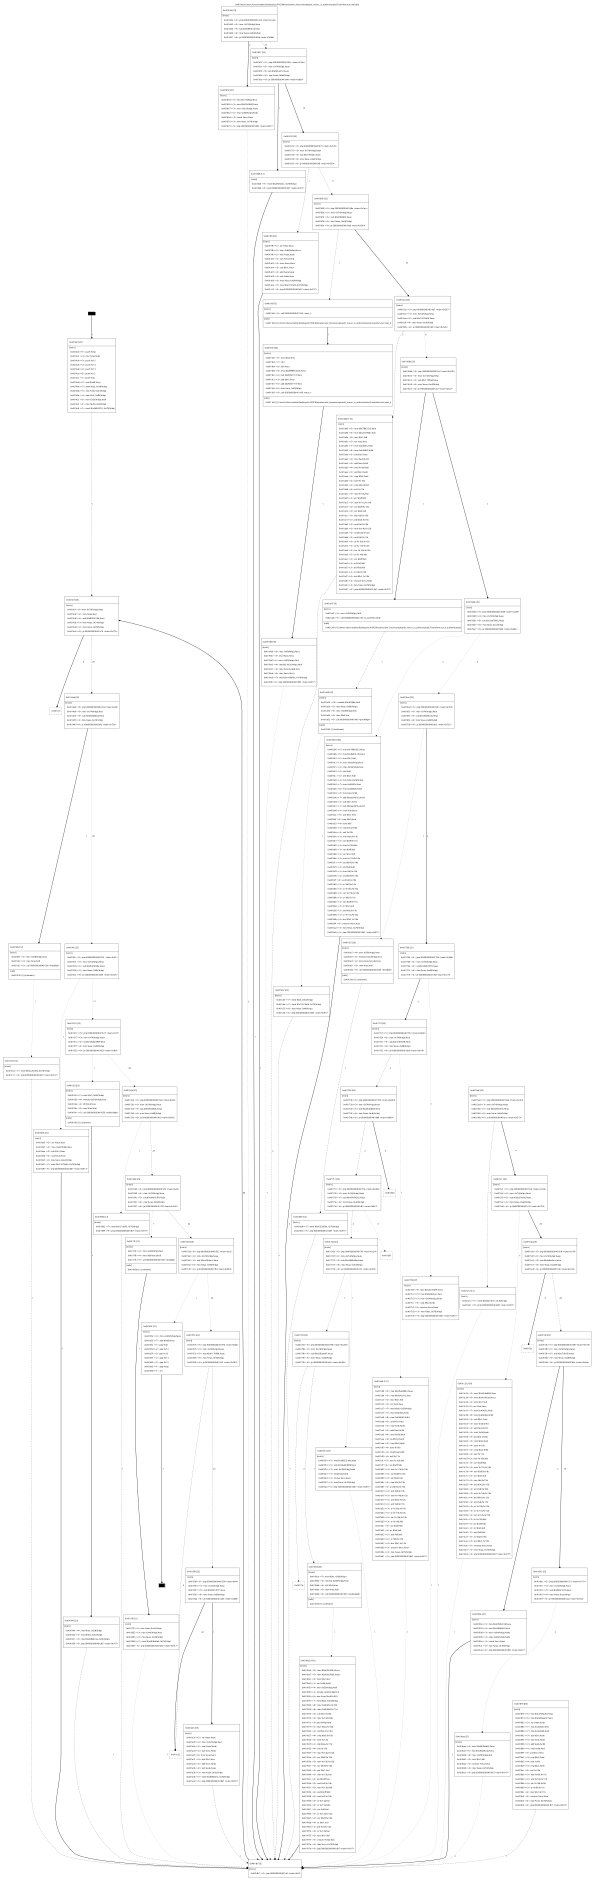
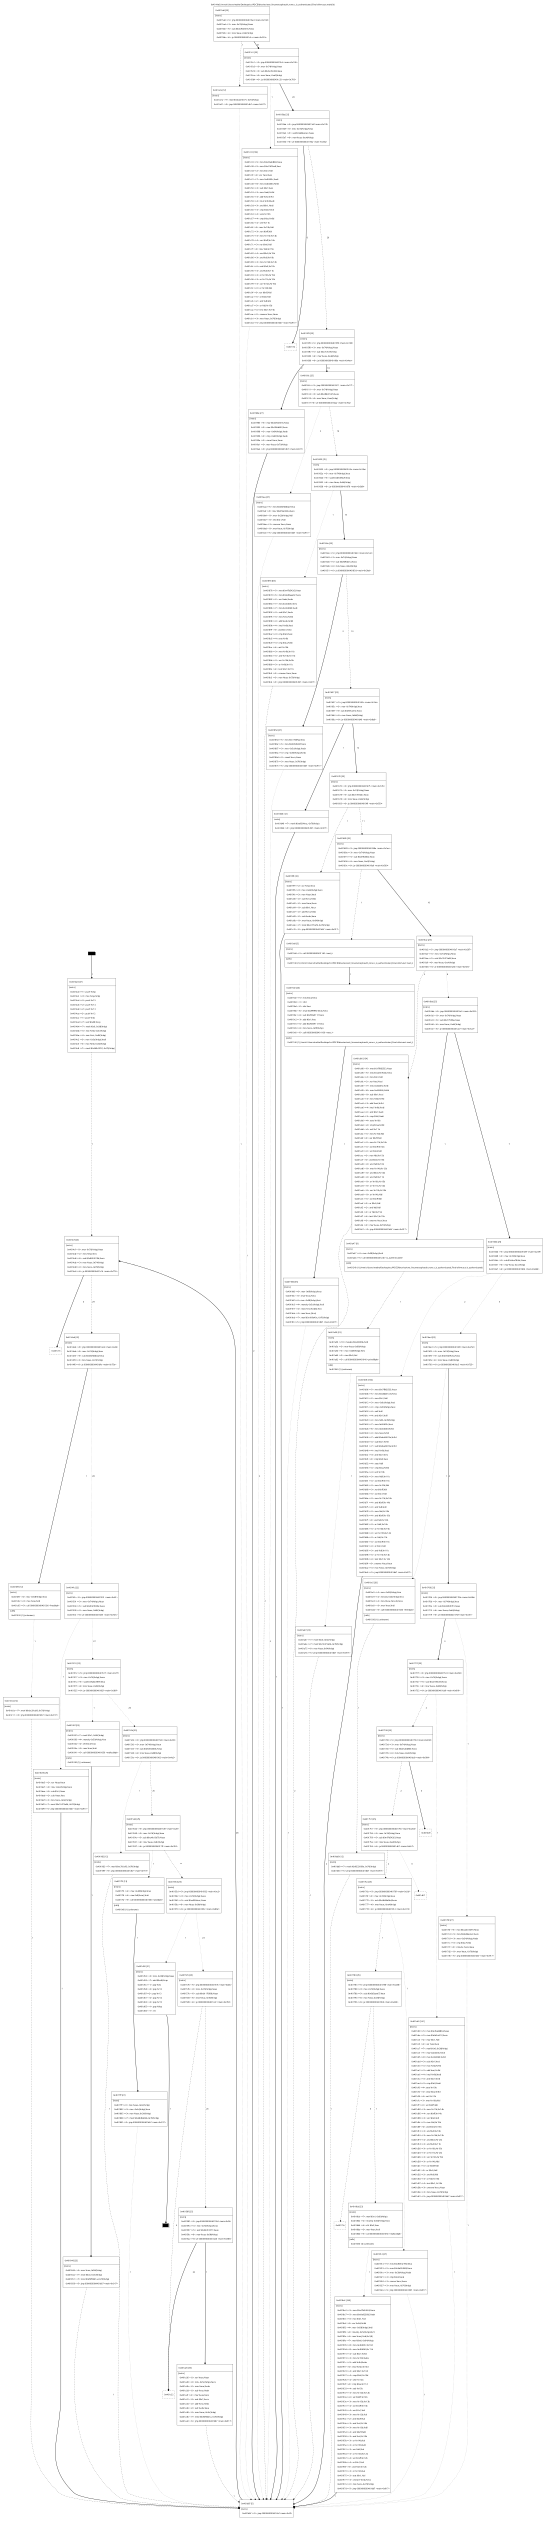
node "0x401625 [25]": added
